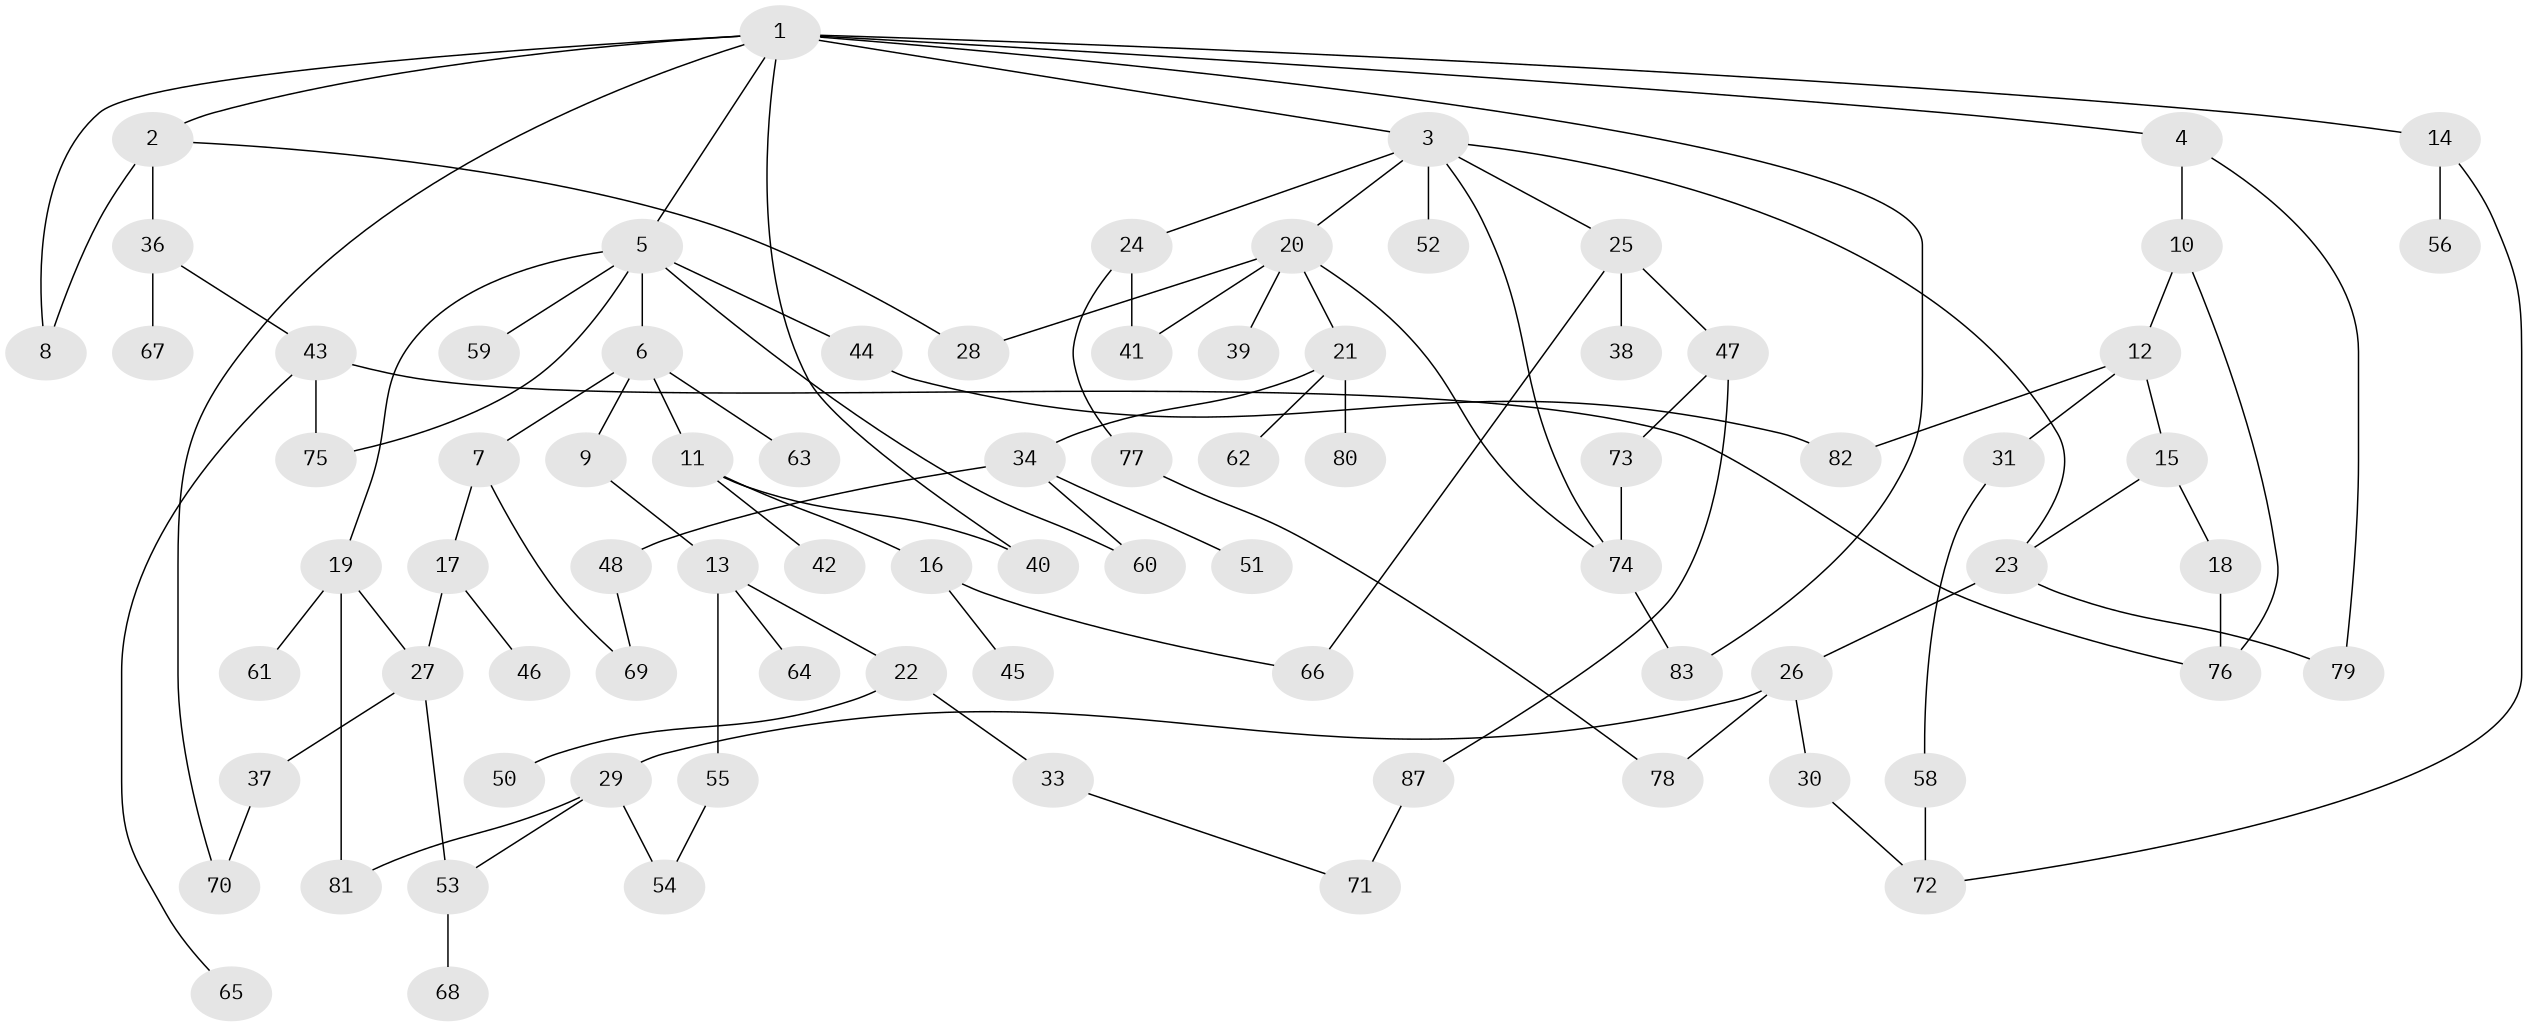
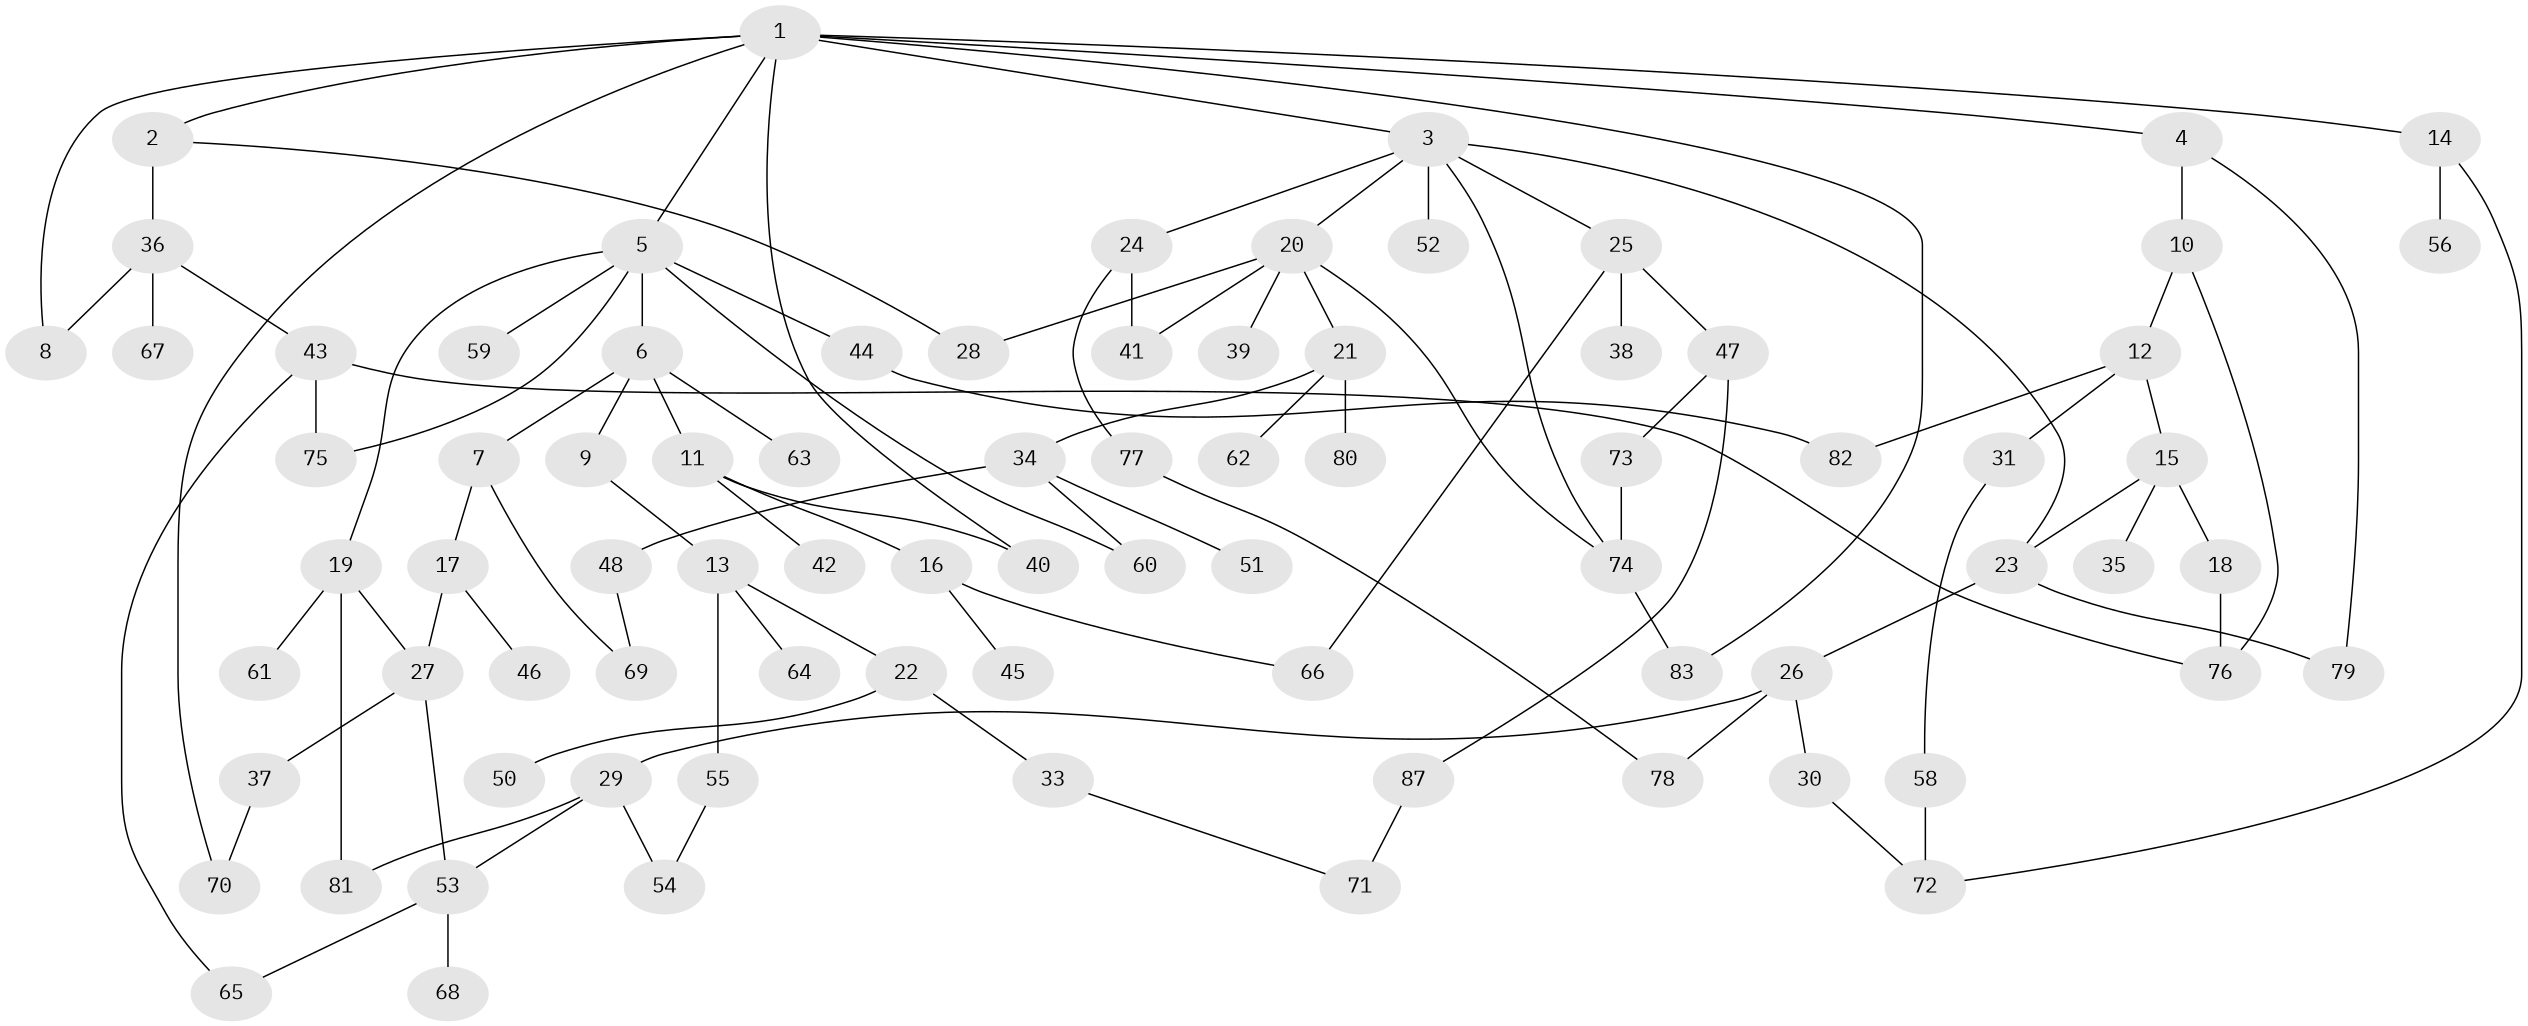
edge "2" -- "8": now "36" -- "8"
node "35": added
edge "53" -- "65": added
